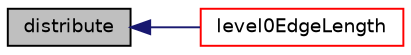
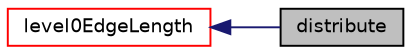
edge "level0EdgeLength" -> "distribute": reversed
